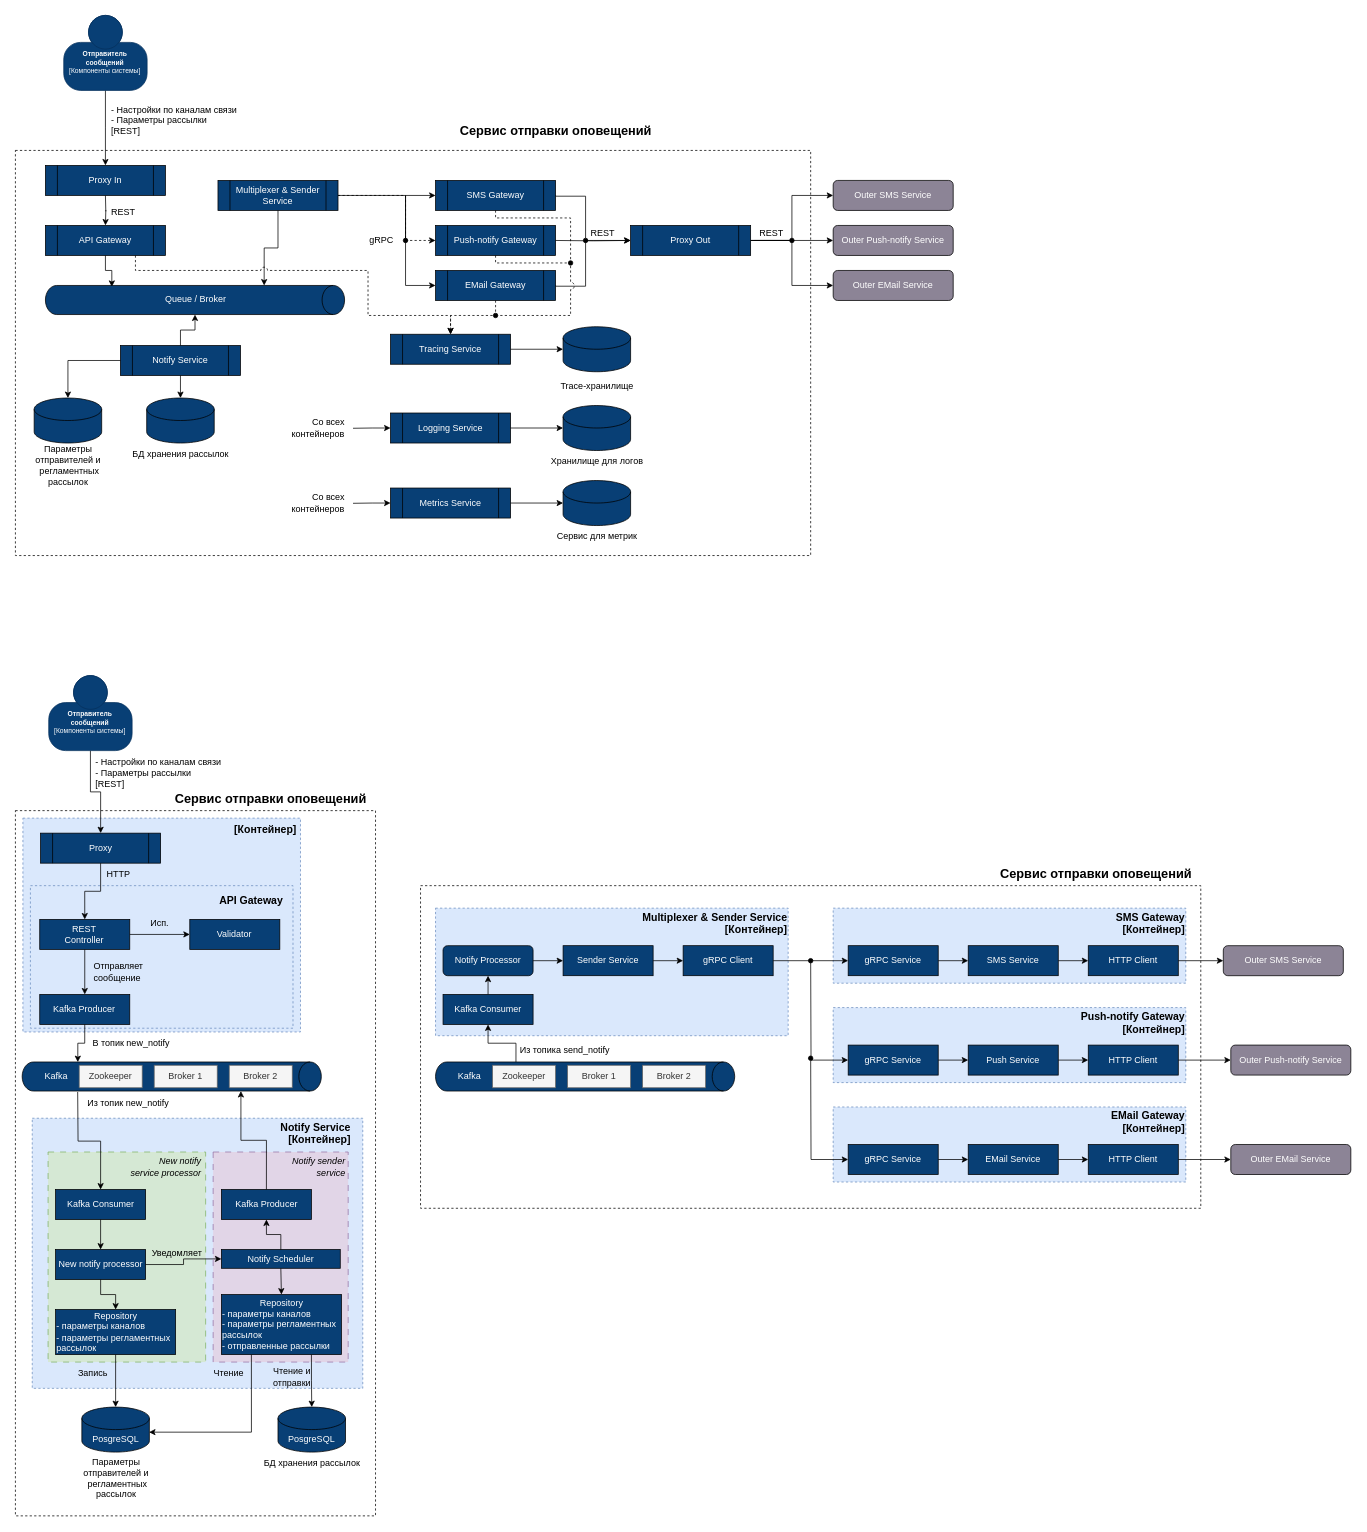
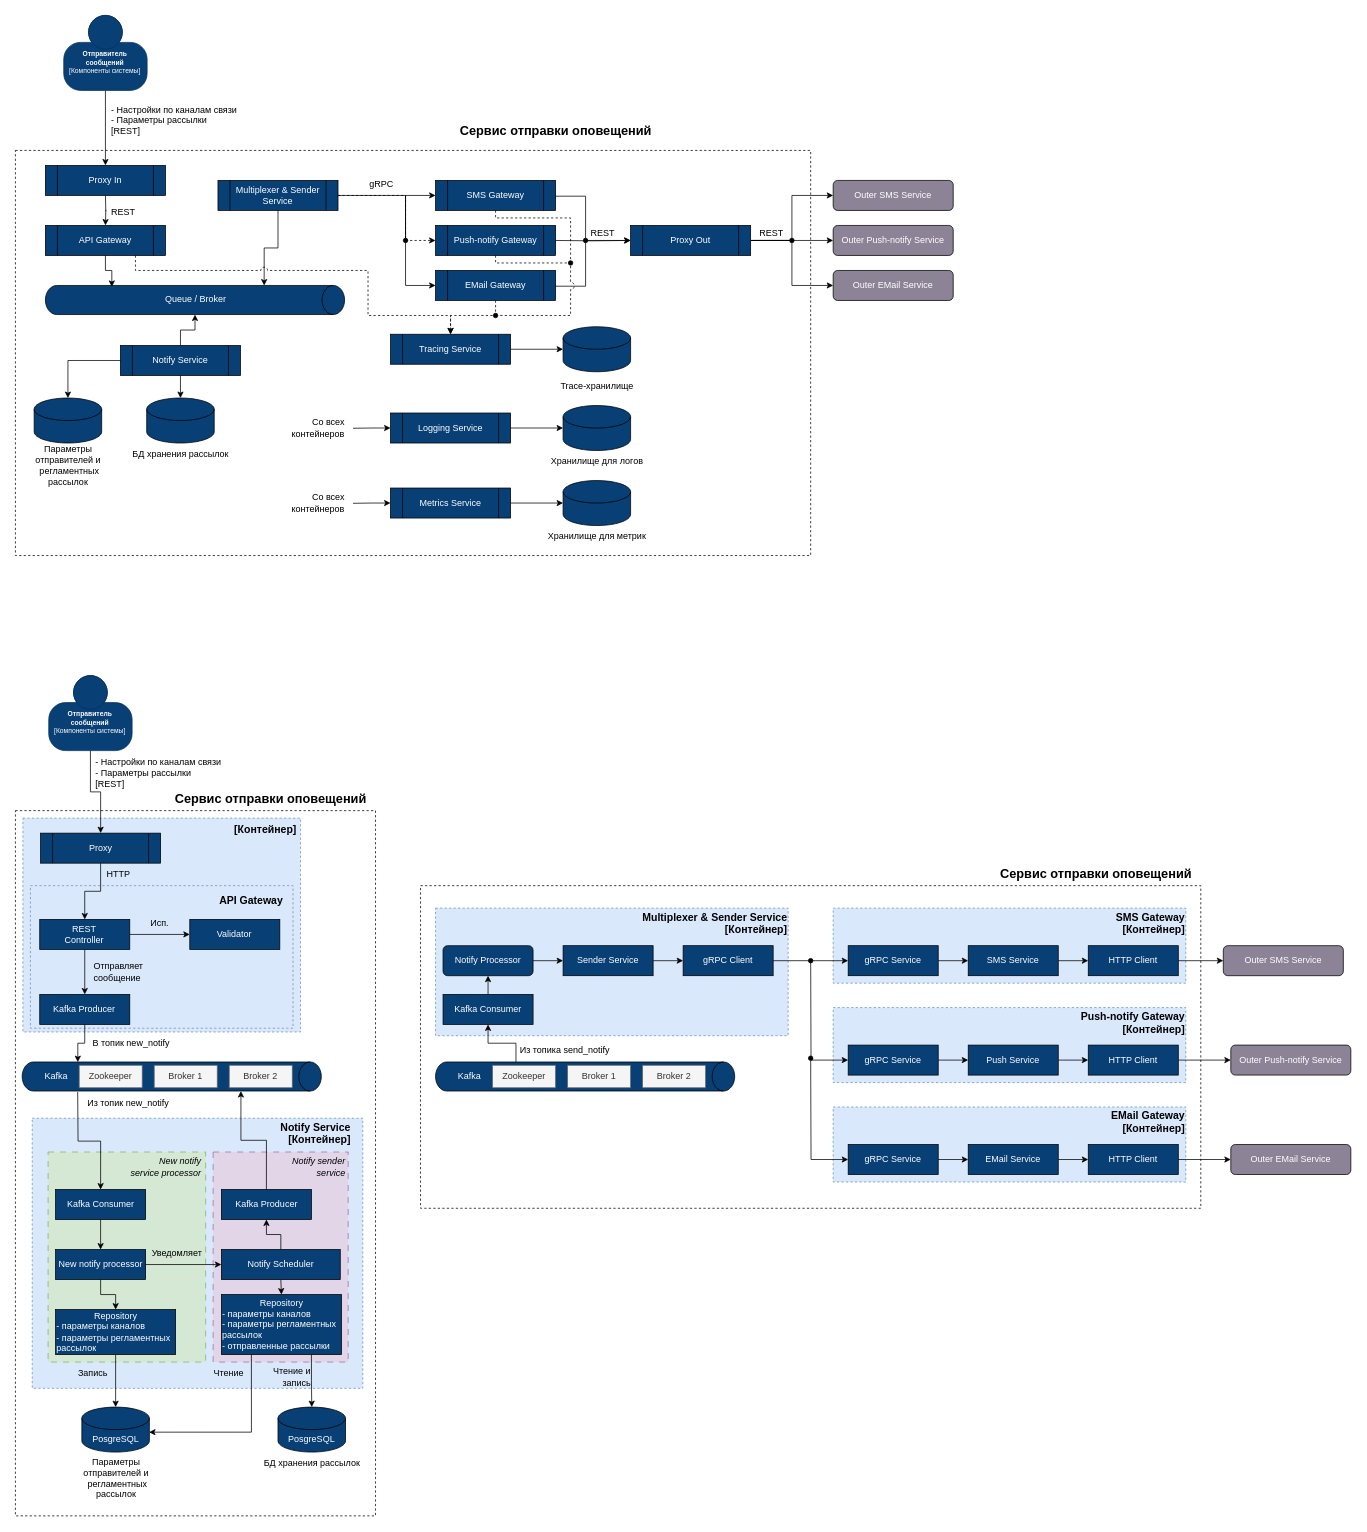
node "gRPC": moved (390, 240) -> (390, 184)
node "Сервис для метрик": label "Сервис для метрик" -> "Хранилище для метрик"
node "Notify Scheduler": size 119x19 -> 119x30
node "Чтение и отправки": label "Чтение и отправки" -> "Чтение и запись"
